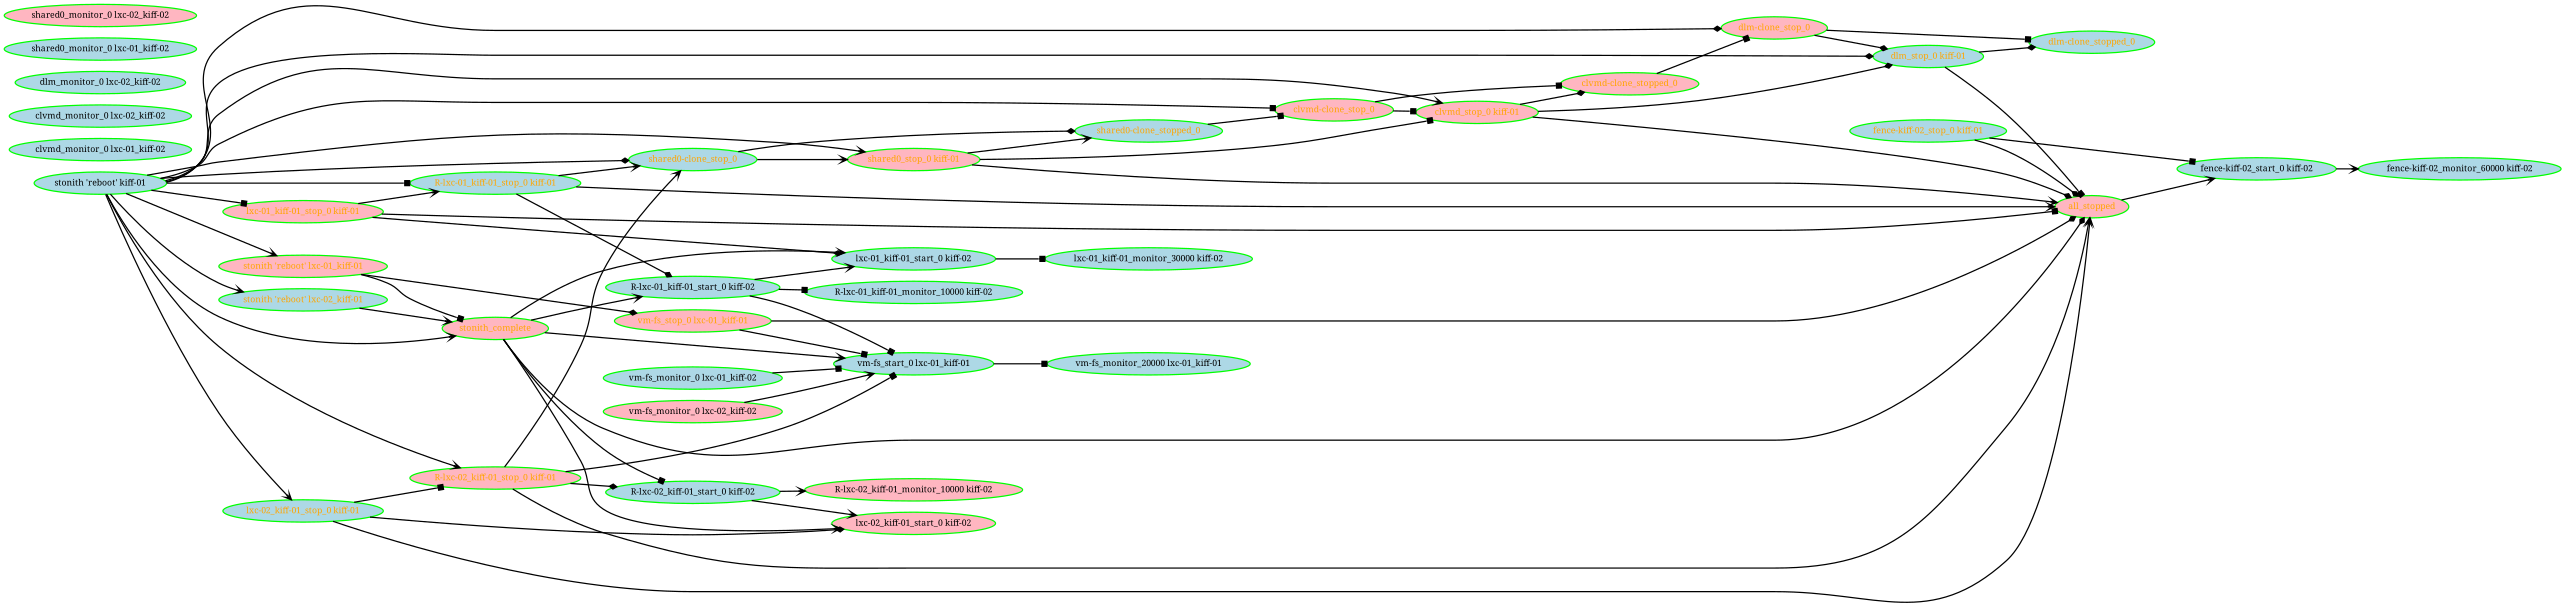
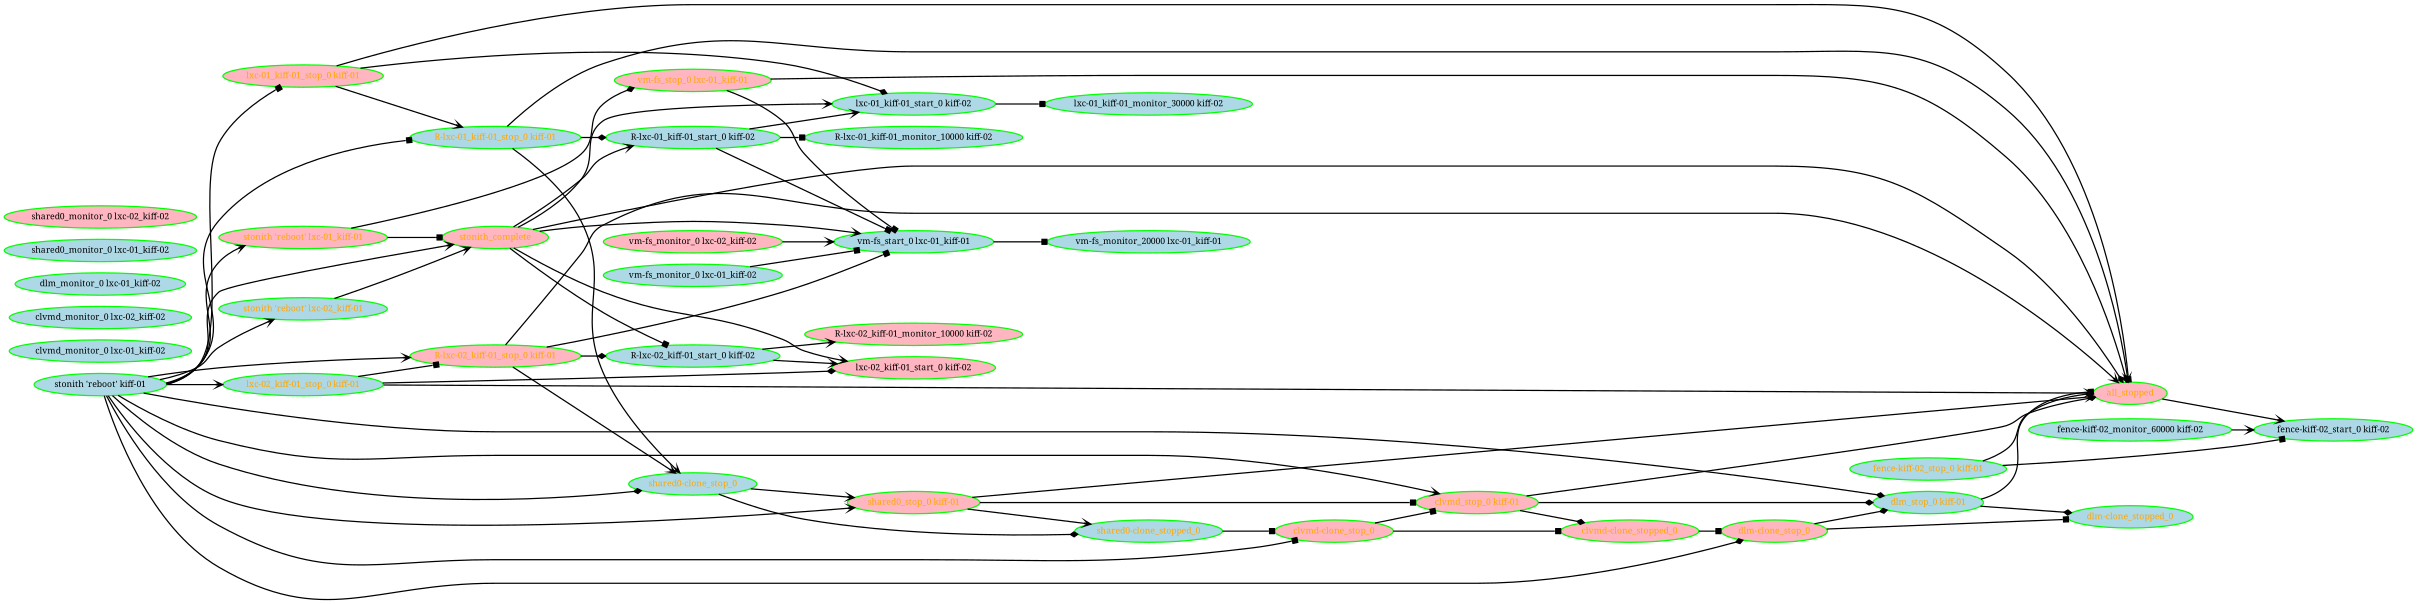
node "dlm_monitor_0 lxc-02_kiff-02": removed
edge "fence-kiff-02_start_0 kiff-02" -> "fence-kiff-02_monitor_60000 kiff-02": reversed
node "dlm_monitor_0 lxc-01_kiff-02": added
